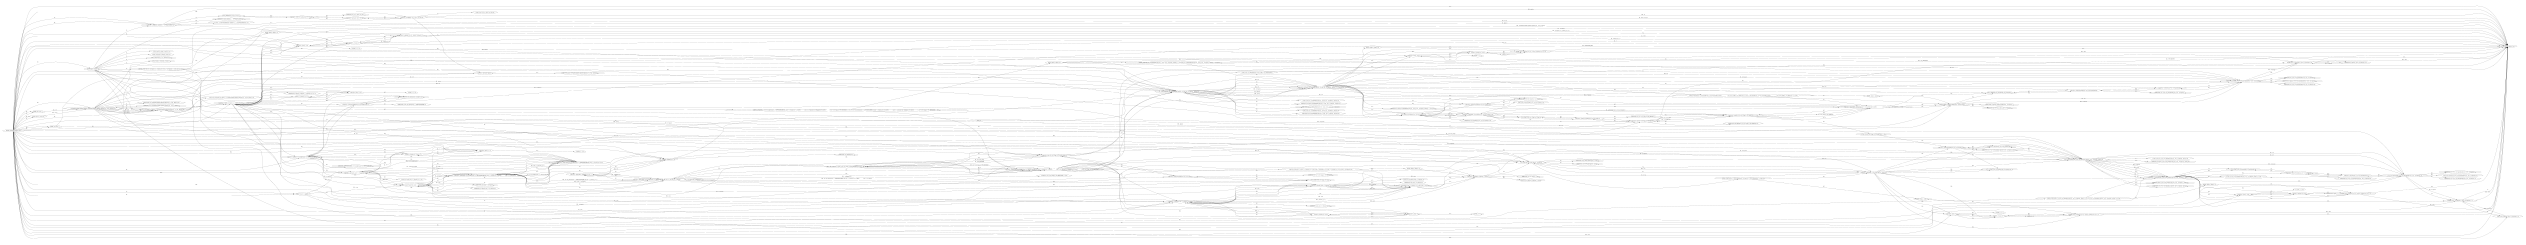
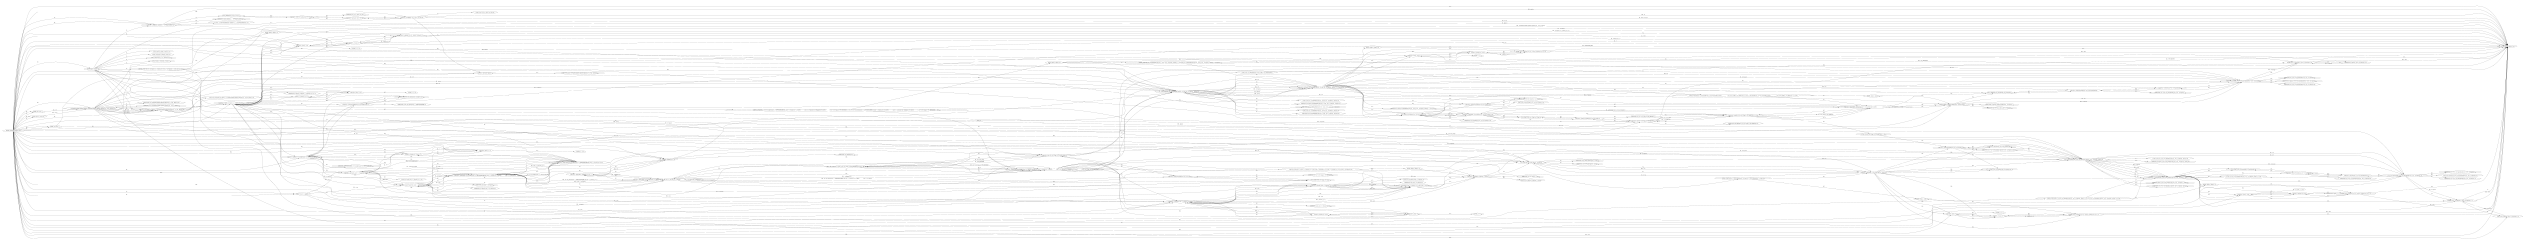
node "(LITERAL,0,(tif->tif_flags & TIFF_NOREADRAW) == 0)": removed
